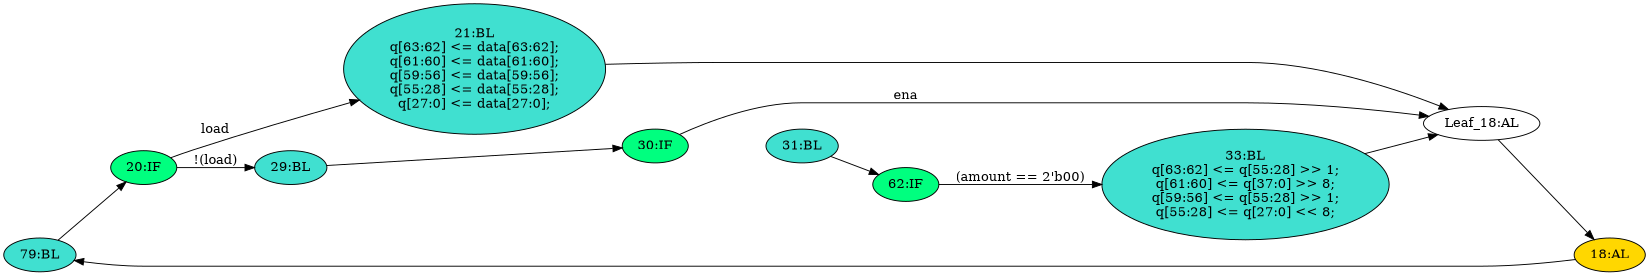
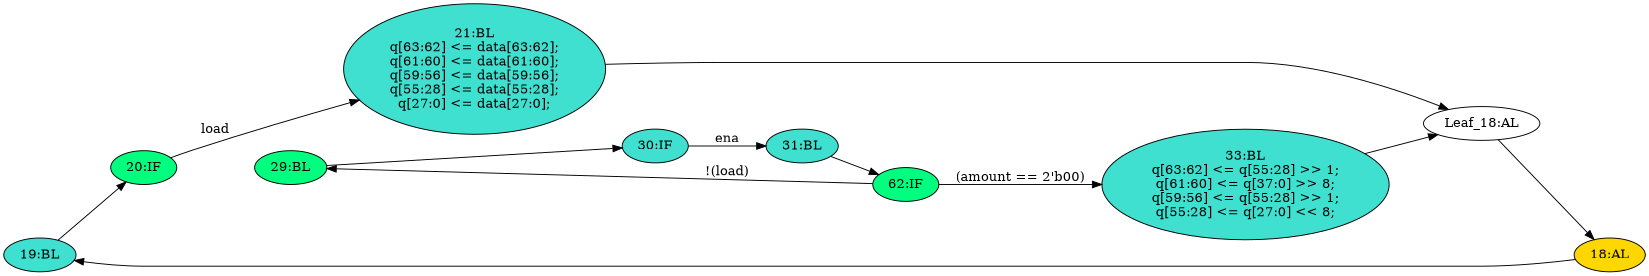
edge "30:IF" -> "Leaf_18:AL": now "30:IF" -> "31:BL"
node "30:IF": fillcolor springgreen -> turquoise
edge "20:IF" -> "29:BL": now "62:IF" -> "29:BL"
node "29:BL": fillcolor turquoise -> springgreen
node "79:BL": label "79:BL" -> "19:BL"
